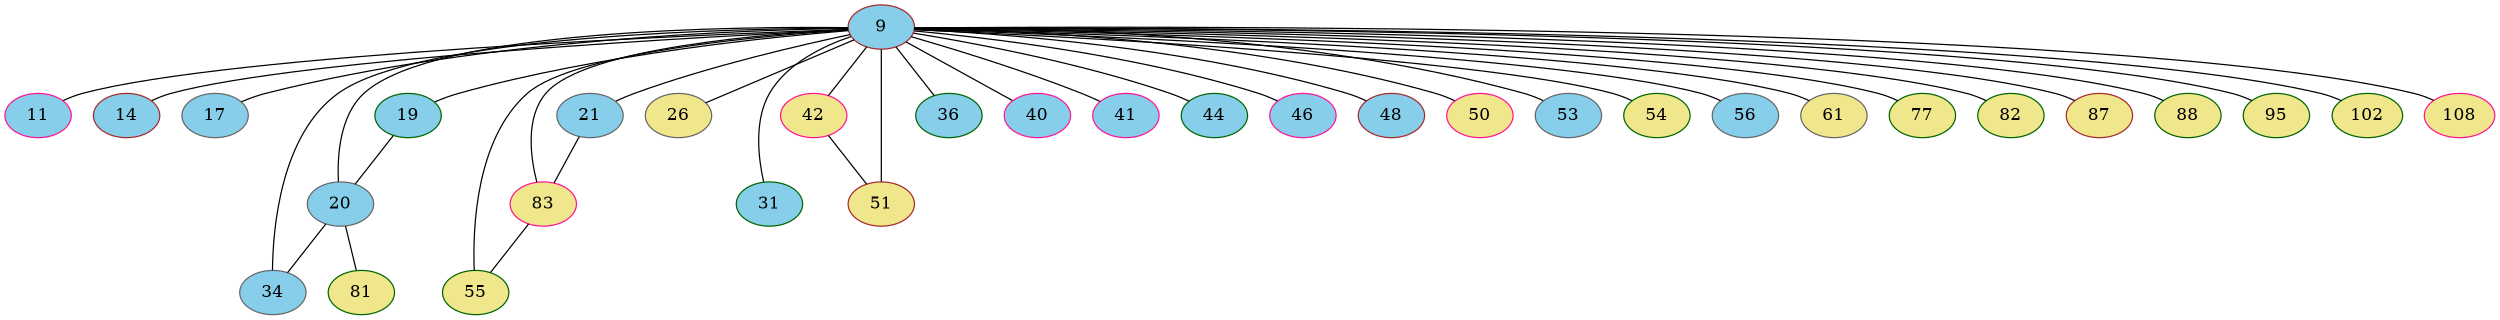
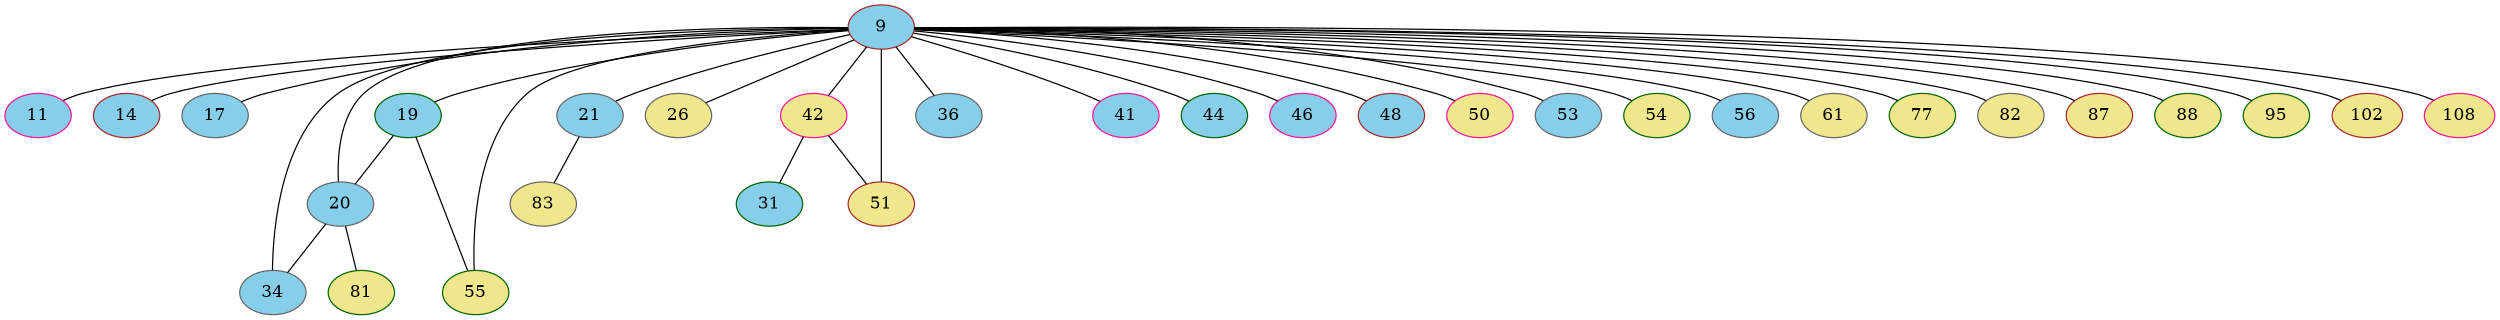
edge "9" -- "83": removed
edge "9" -- "31": now "42" -- "31"
node "36": color darkgreen -> gray40
node "40": removed
node "82": color darkgreen -> gray40
node "102": color darkgreen -> brown
node "83": color deeppink -> gray40
edge "83" -- "55": now "19" -- "55"
